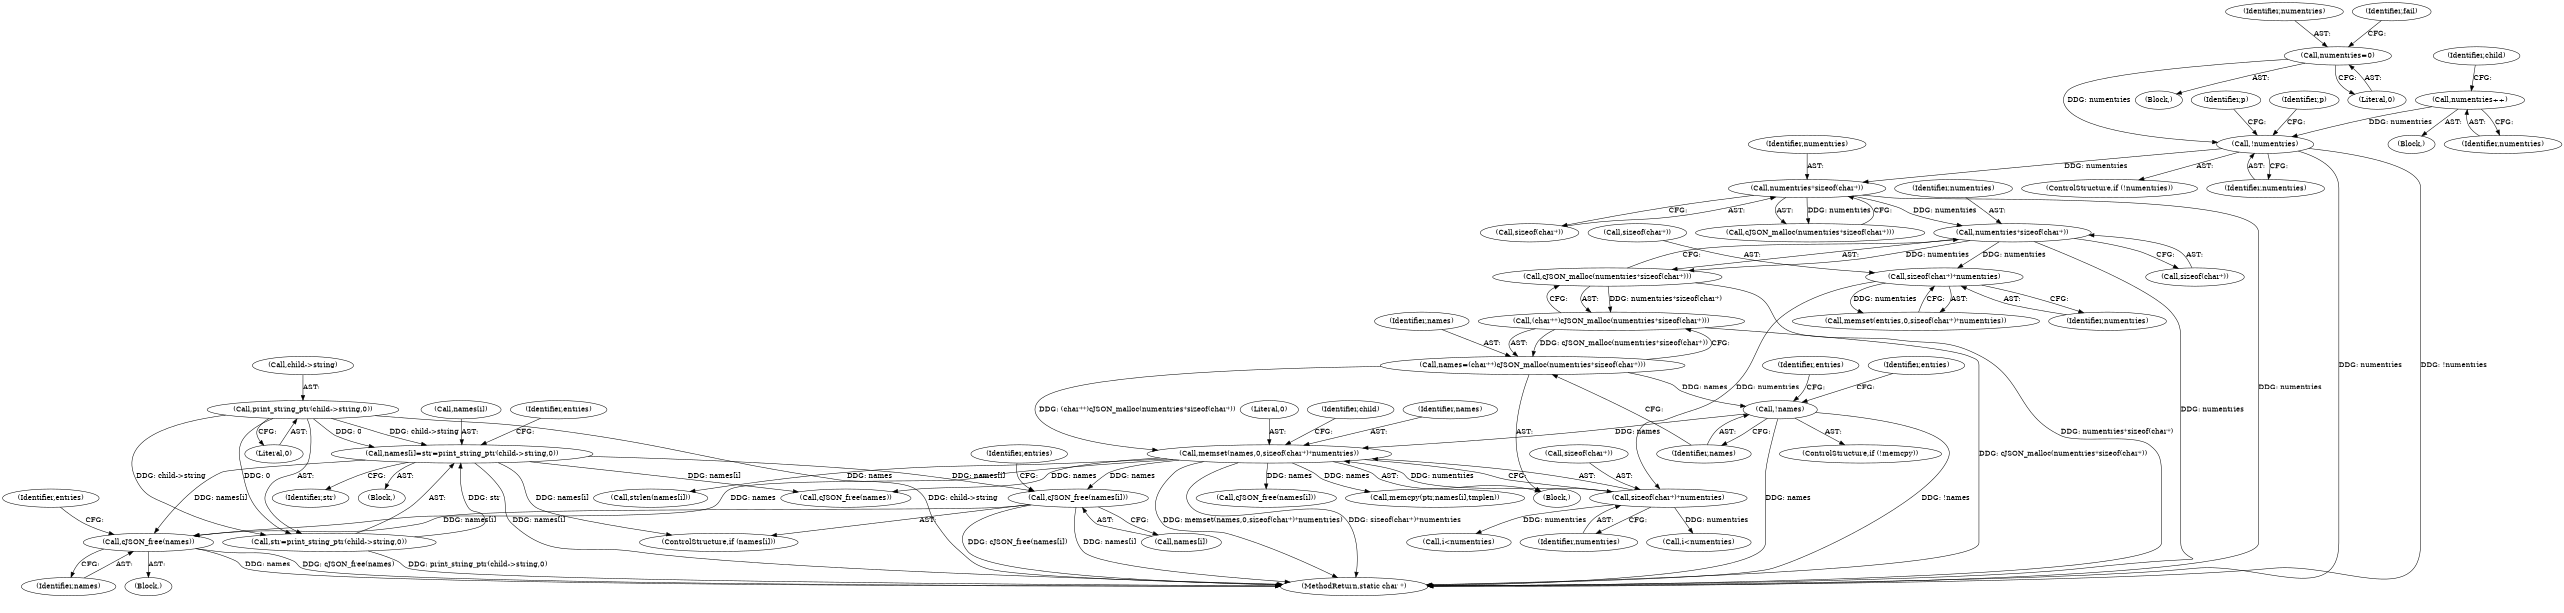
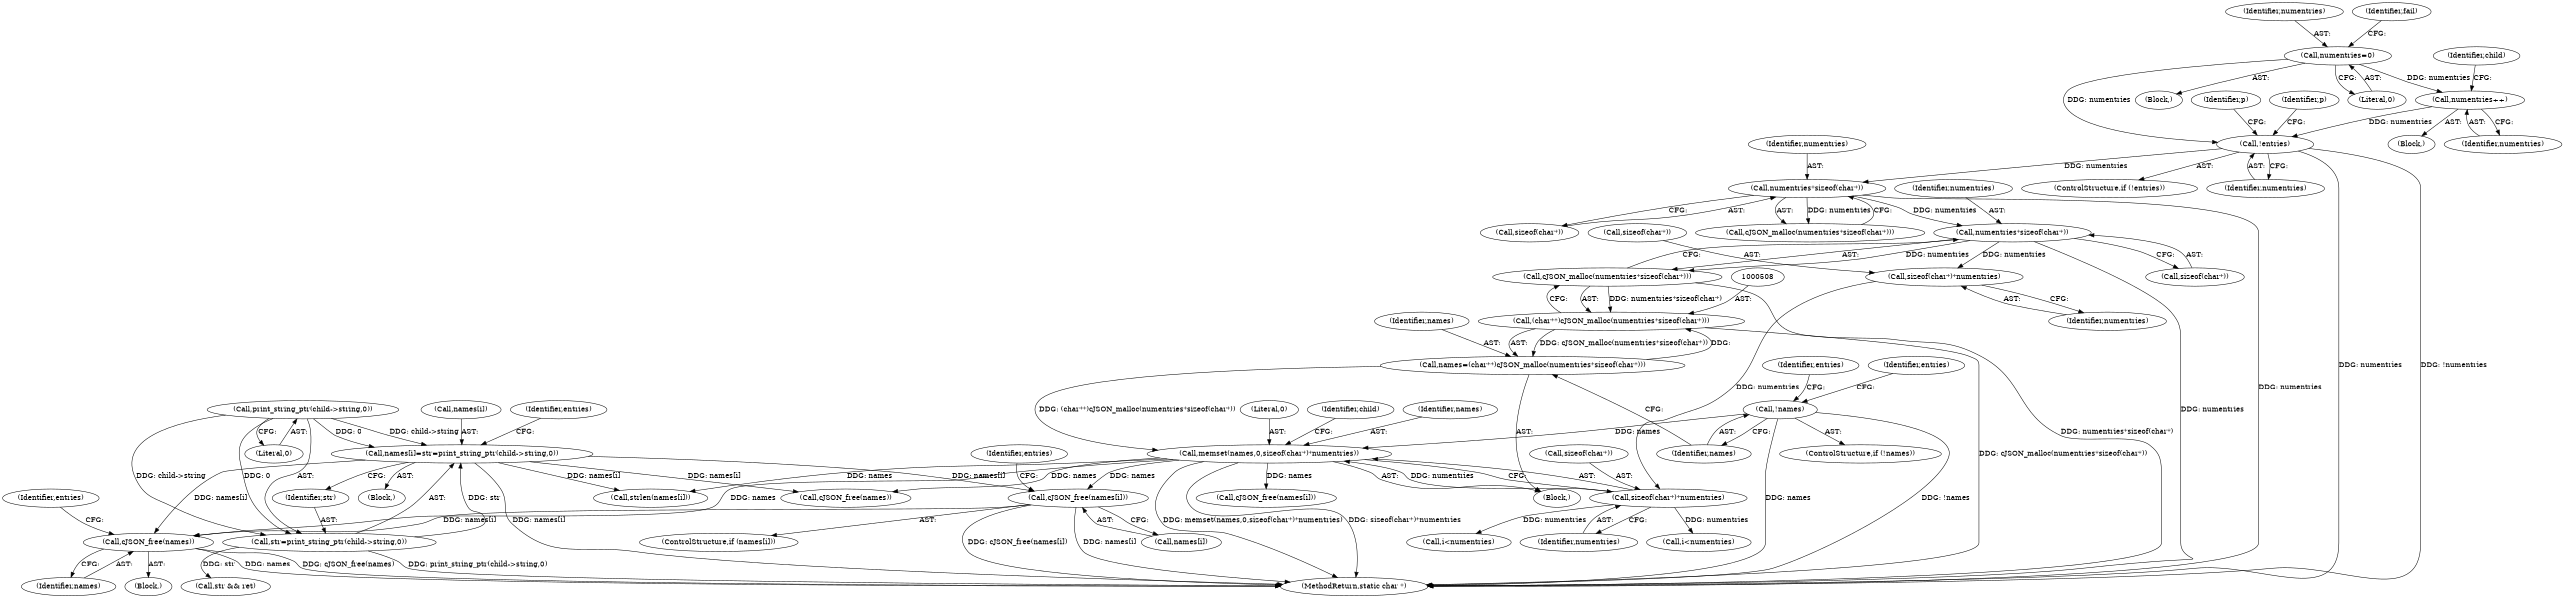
edge "(Call,numentries=0)" -> "(Call,numentries++)": added, label "DDG: numentries"
node "(Call,!numentries)": label "(Call,!numentries)" -> "(Call,!entries)"
node "(ControlStructure,if (!numentries))": label "(ControlStructure,if (!numentries))" -> "(ControlStructure,if (!entries))"
node "1000508": added
node "(Call,memset(entries,0,sizeof(char*)*numentries))": removed
edge "(Call,names=(char**)cJSON_malloc(numentries*sizeof(char*)))" -> "(Call,(char**)cJSON_malloc(numentries*sizeof(char*)))": label "CFG: " -> "DDG: "
node "(Call,child->string)": removed
edge "(Call,names=(char**)cJSON_malloc(numentries*sizeof(char*)))" -> "(Call,!names)": removed, label "DDG: names"
node "(ControlStructure,if (!memcpy))": label "(ControlStructure,if (!memcpy))" -> "(ControlStructure,if (!names))"
edge "(Call,print_string_ptr(child->string,0))" -> "(MethodReturn,static char *)": removed, label "DDG: child->string"
node "(Call,memcpy(ptr,names[i],tmplen))": removed
edge "(Identifier,str)" -> "(Call,str=print_string_ptr(child->string,0))": added, label "AST:"
edge "(Call,names[i]=str=print_string_ptr(child->string,0))" -> "(ControlStructure,if (names[i]))": now "(Call,names[i]=str=print_string_ptr(child->string,0))" -> "(Call,strlen(names[i]))"
node "(Call,str && ret)": added
